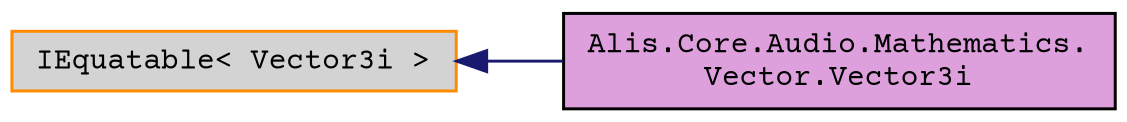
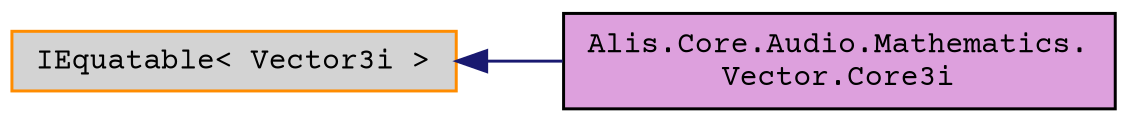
node "Alis.Core.Audio.Mathematics. Vector.Vector3i": label "Alis.Core.Audio.Mathematics. Vector.Vector3i" -> "Alis.Core.Audio.Mathematics. Vector.Core3i"
